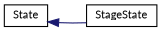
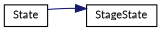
edge "StageState" -> "State": reversed
